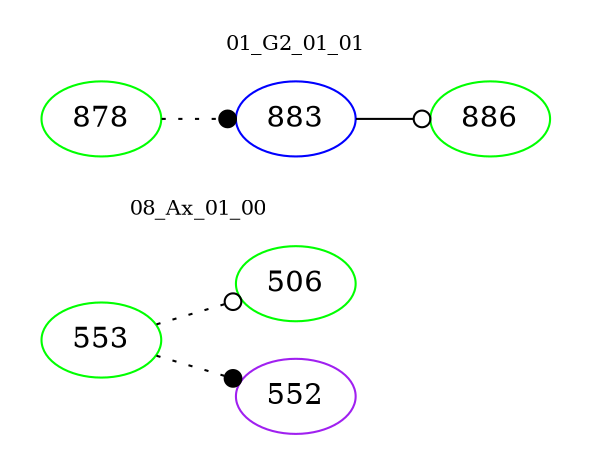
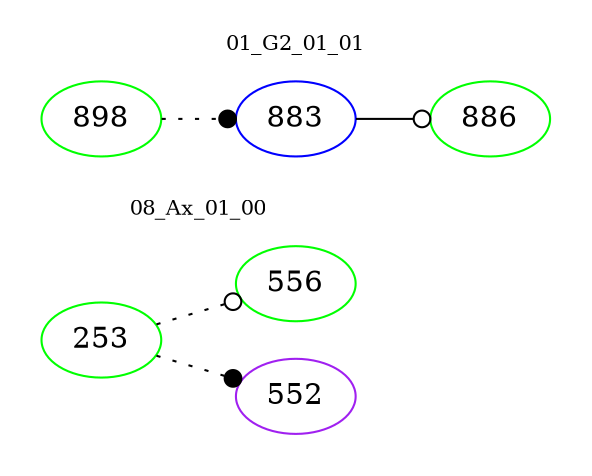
node "878": label "878" -> "898"
node "506": label "506" -> "556"
node "553": label "553" -> "253"
